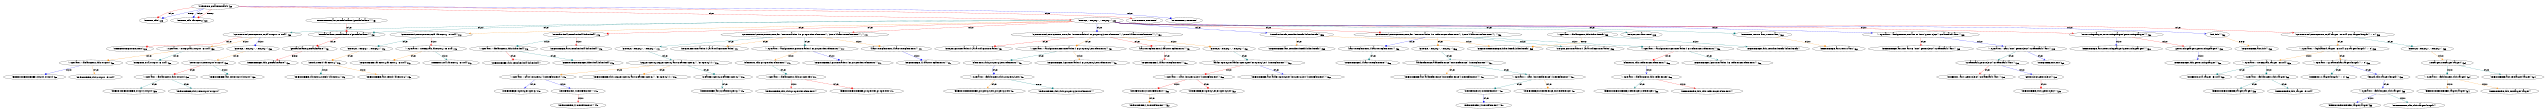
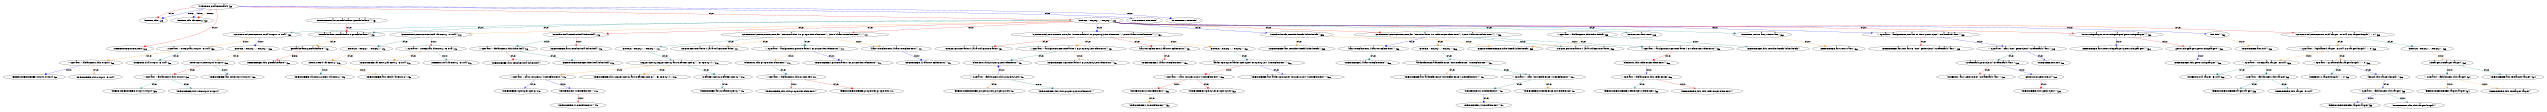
edge "(METHOD,createAntTask)" -> "(MODIFIER,PRIVATE)": color red -> blue
edge "(setTaskName,setTaskName(getTaskName()))" -> "(getTaskName,getTaskName())": color red -> darkorange
edge "(<operator>.fieldAccess,this.inheritRefs)" -> "(FIELD_IDENTIFIER,inheritRefs,inheritRefs)": label "DDG: " -> "AST: "
edge "(init,init())" -> "(IDENTIFIER,ant,init())": label "DDG: " -> "AST: "
edge "(CONTROL_STRUCTURE,IF,if (output != null))" -> "(METHOD_RETURN,ANY)": now "(METHOD,createAntTask)" -> "(METHOD_RETURN,ANY)"
node "(IDENTIFIER,i,Enumeration i = references.elements())": removed
edge "(elements,this.propertySets.elements())" -> "(<operator>.fieldAccess,this.propertySets)": reversed
